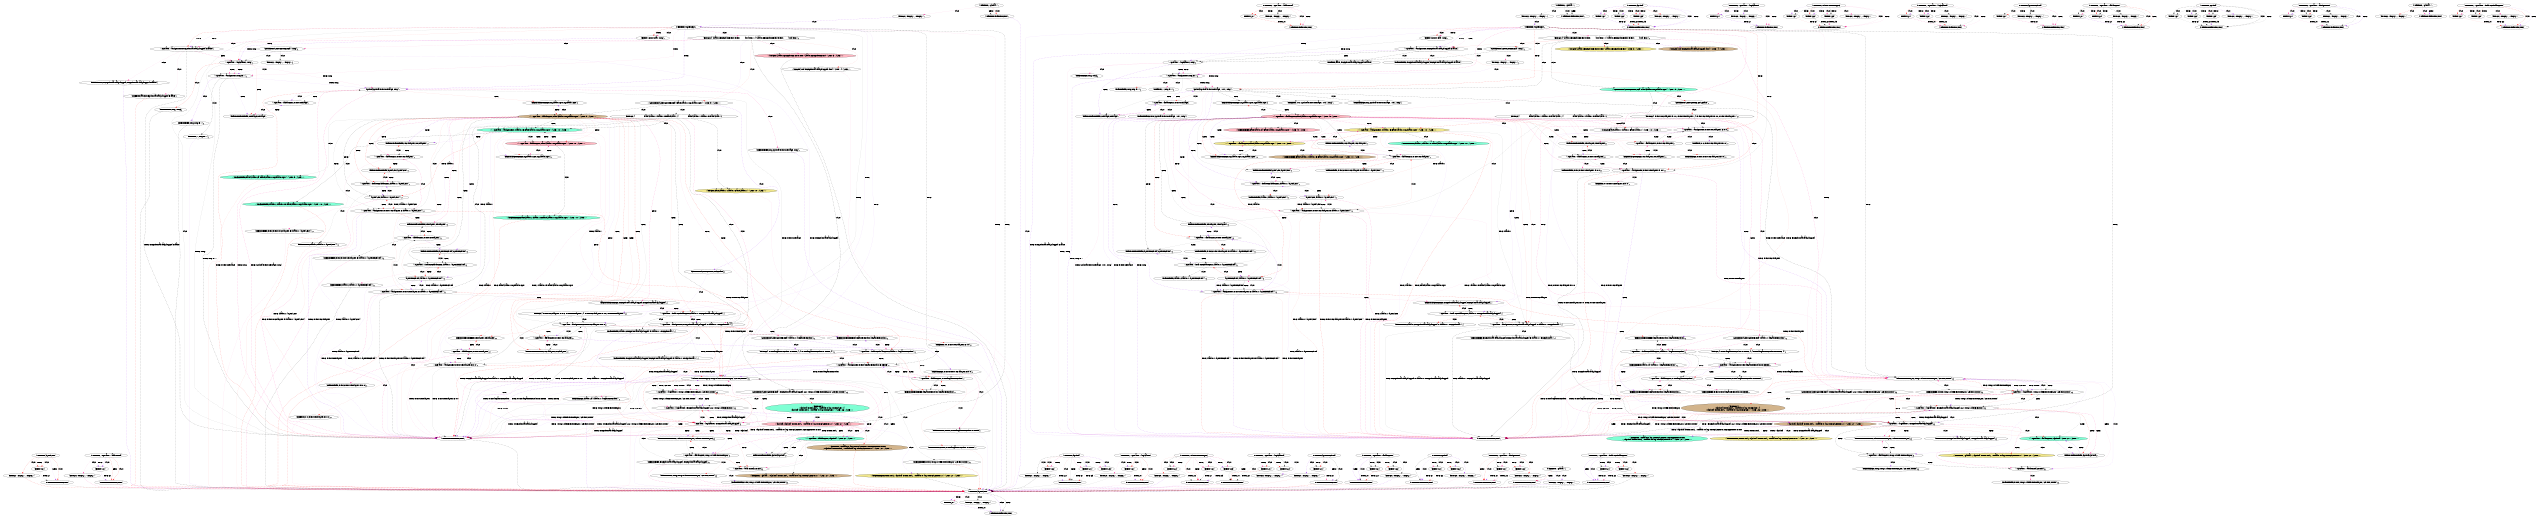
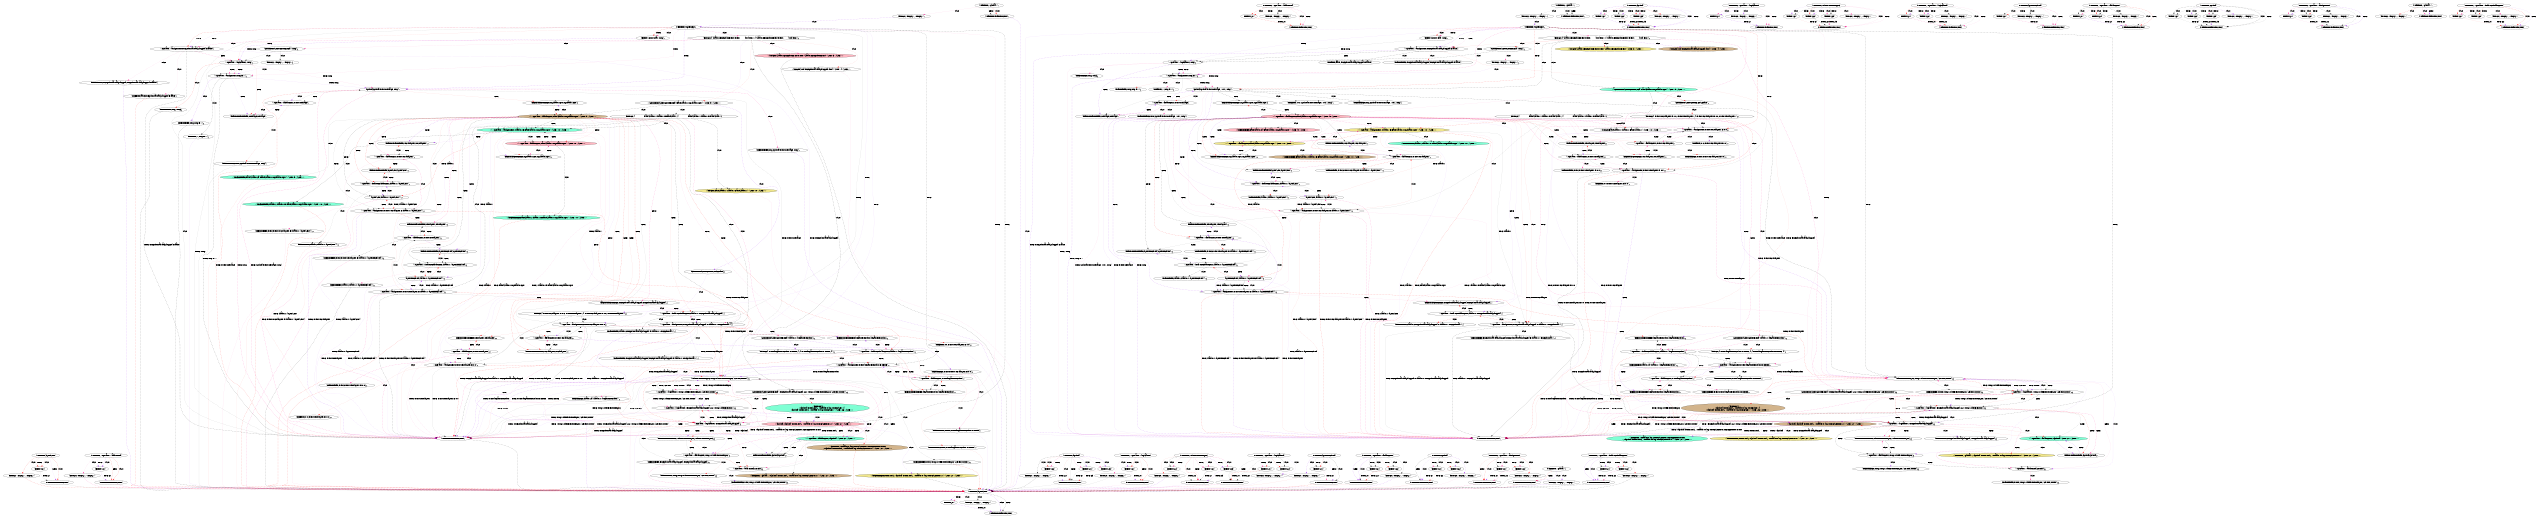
node "(IDENTIFIER,event,sprintf(event.message, msg))": added
